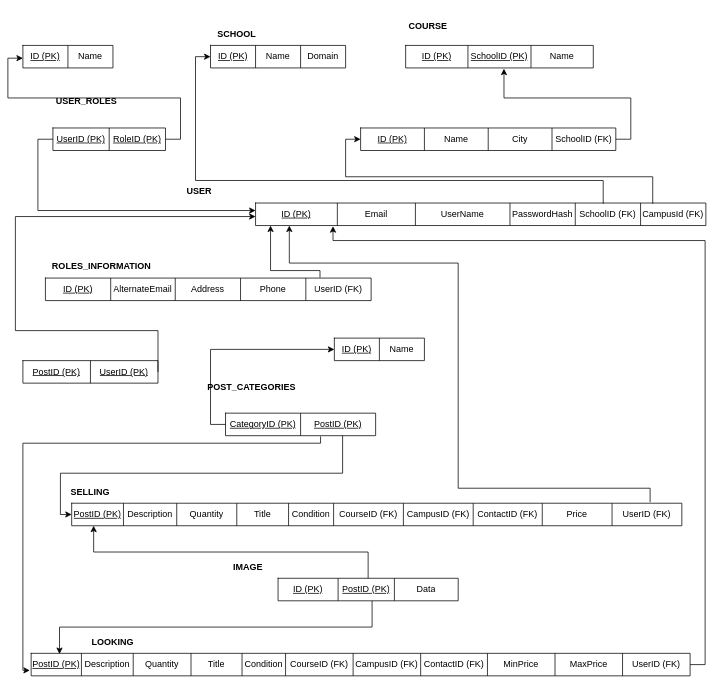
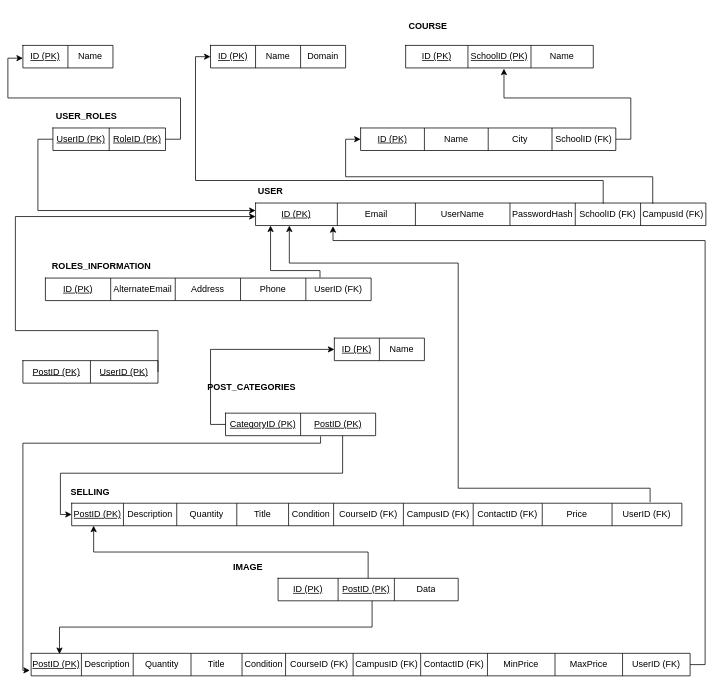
node "SCHOOL": removed
node "USER_ROLES": moved (87, 102) -> (87, 117)
node "USER": moved (199, 192) -> (270, 192)
node "LOOKING": removed
